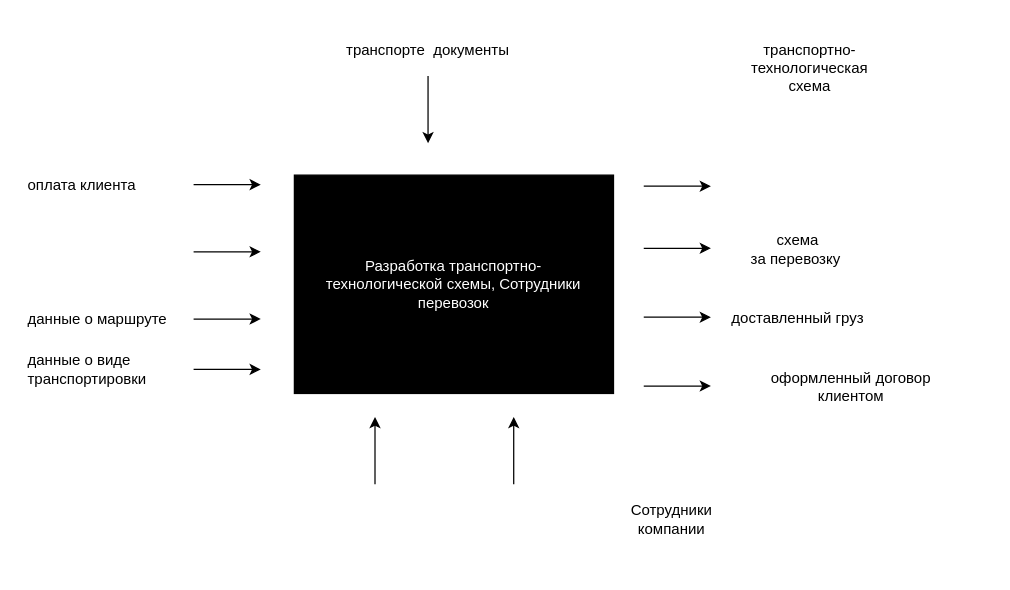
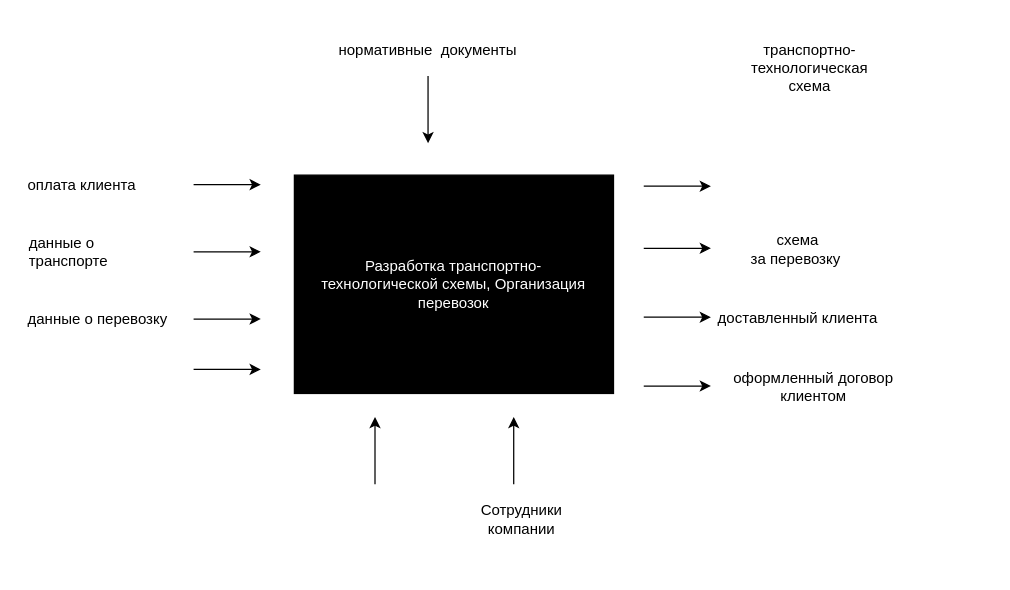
node "транспорте документы": label "транспорте документы" -> "нормативные документы"
node "данные о транспорте": added
node "Разработка транспортно-технологической схемы, Сотрудники перевозок": label "Разработка транспортно-технологической схемы, Сотрудники перевозок" -> "Разработка транспортно-технологической схемы, Организация перевозок"
node "доставленный груз": label "доставленный груз" -> "доставленный клиента"
node "данные о маршруте": label "данные о маршруте" -> "данные о перевозку"
node "данные о виде транспортировки": removed
node "оформленный договор клиентом": moved (851, 387) -> (813, 387)
node "Сотрудники компании": moved (671, 519) -> (521, 519)
